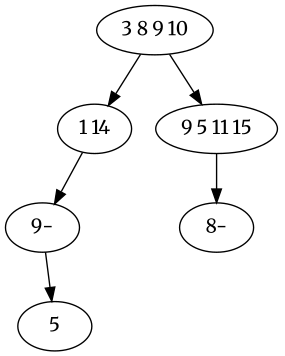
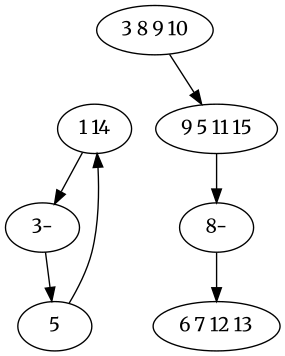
edge "3 8 9 10" -> "1 14": now "5" -> "1 14"
node "9-": label "9-" -> "3-"
node "6 7 12 13": added
